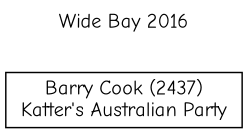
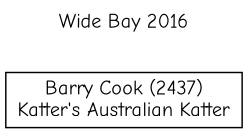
node "Barry Cook (2437) Katter's Australian Party": label "Barry Cook (2437) Katter's Australian Party" -> "Barry Cook (2437) Katter's Australian Katter"
